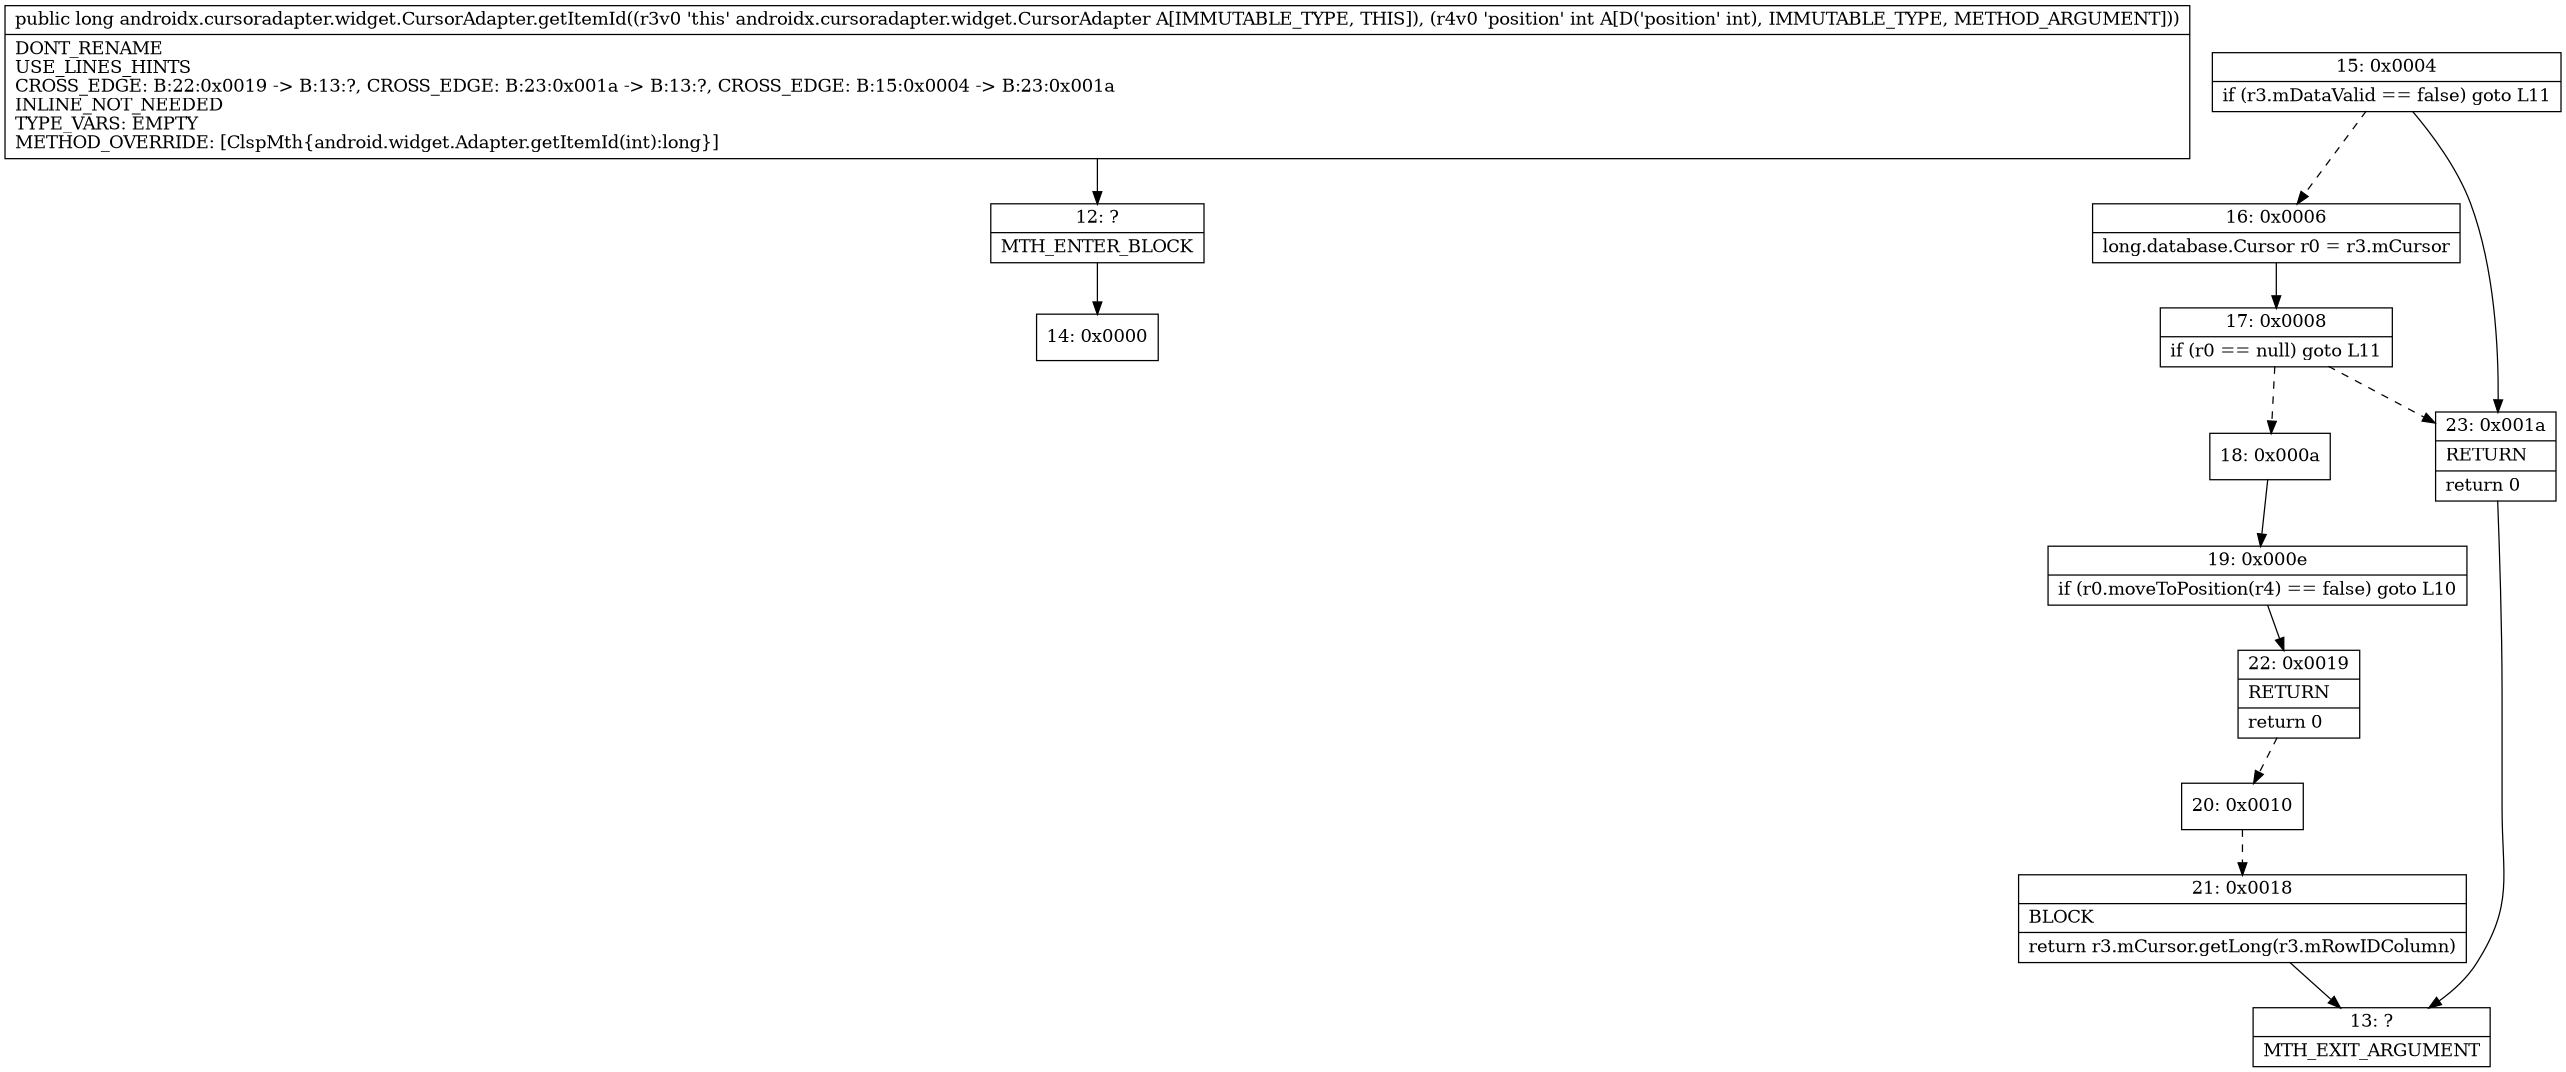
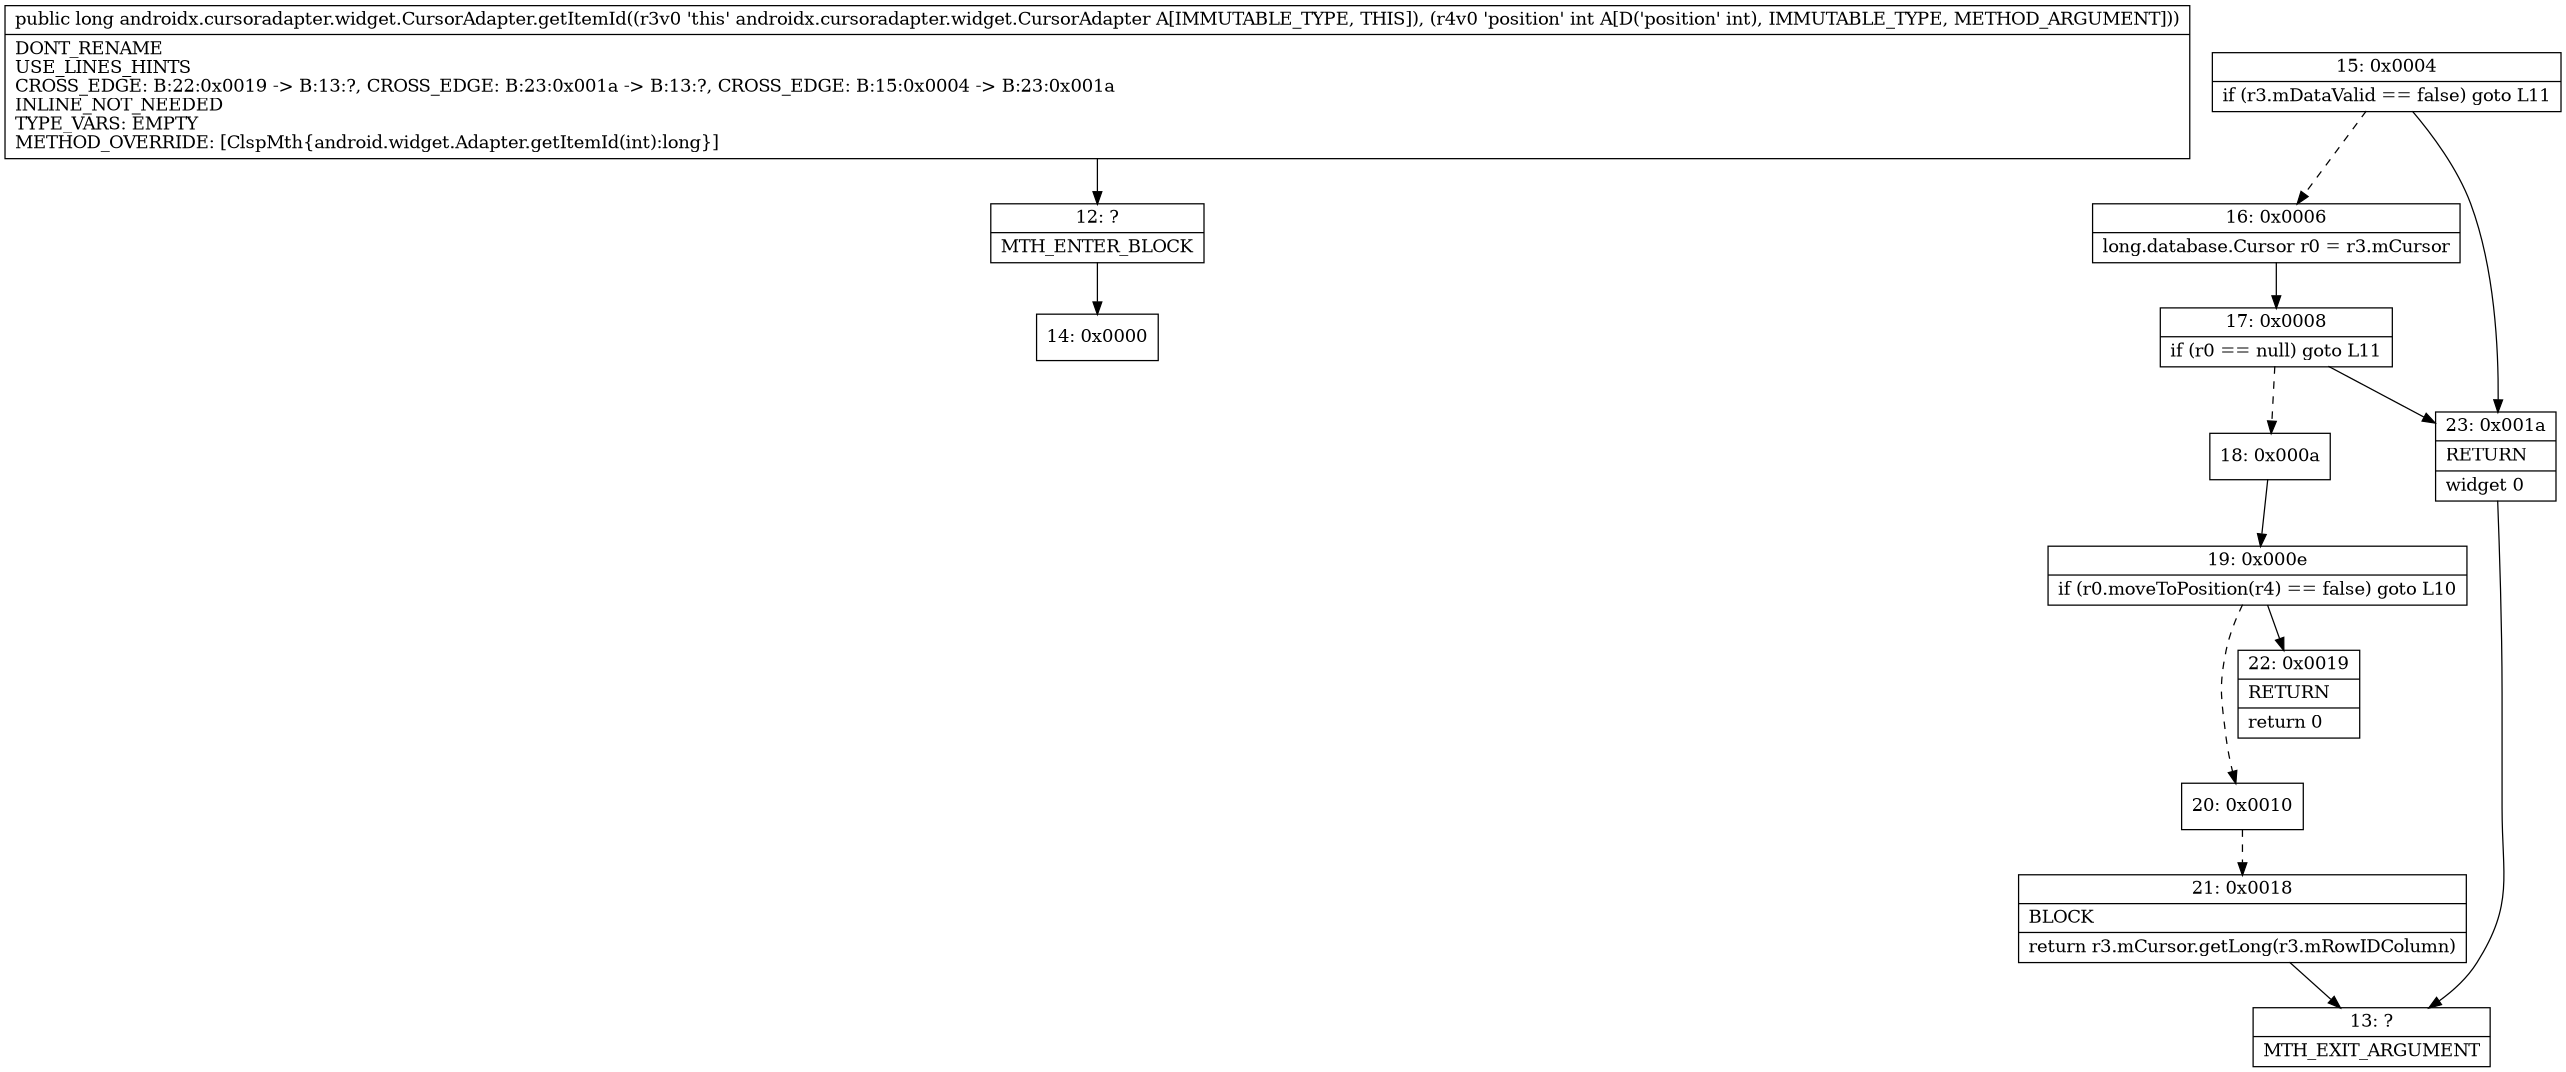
edge "17: 0x0008" -> "23: 0x001a": style dashed -> solid
node "23: 0x001a": text "return 0" -> "widget 0"
edge "22: 0x0019" -> "20: 0x0010": now "19: 0x000e" -> "20: 0x0010"
